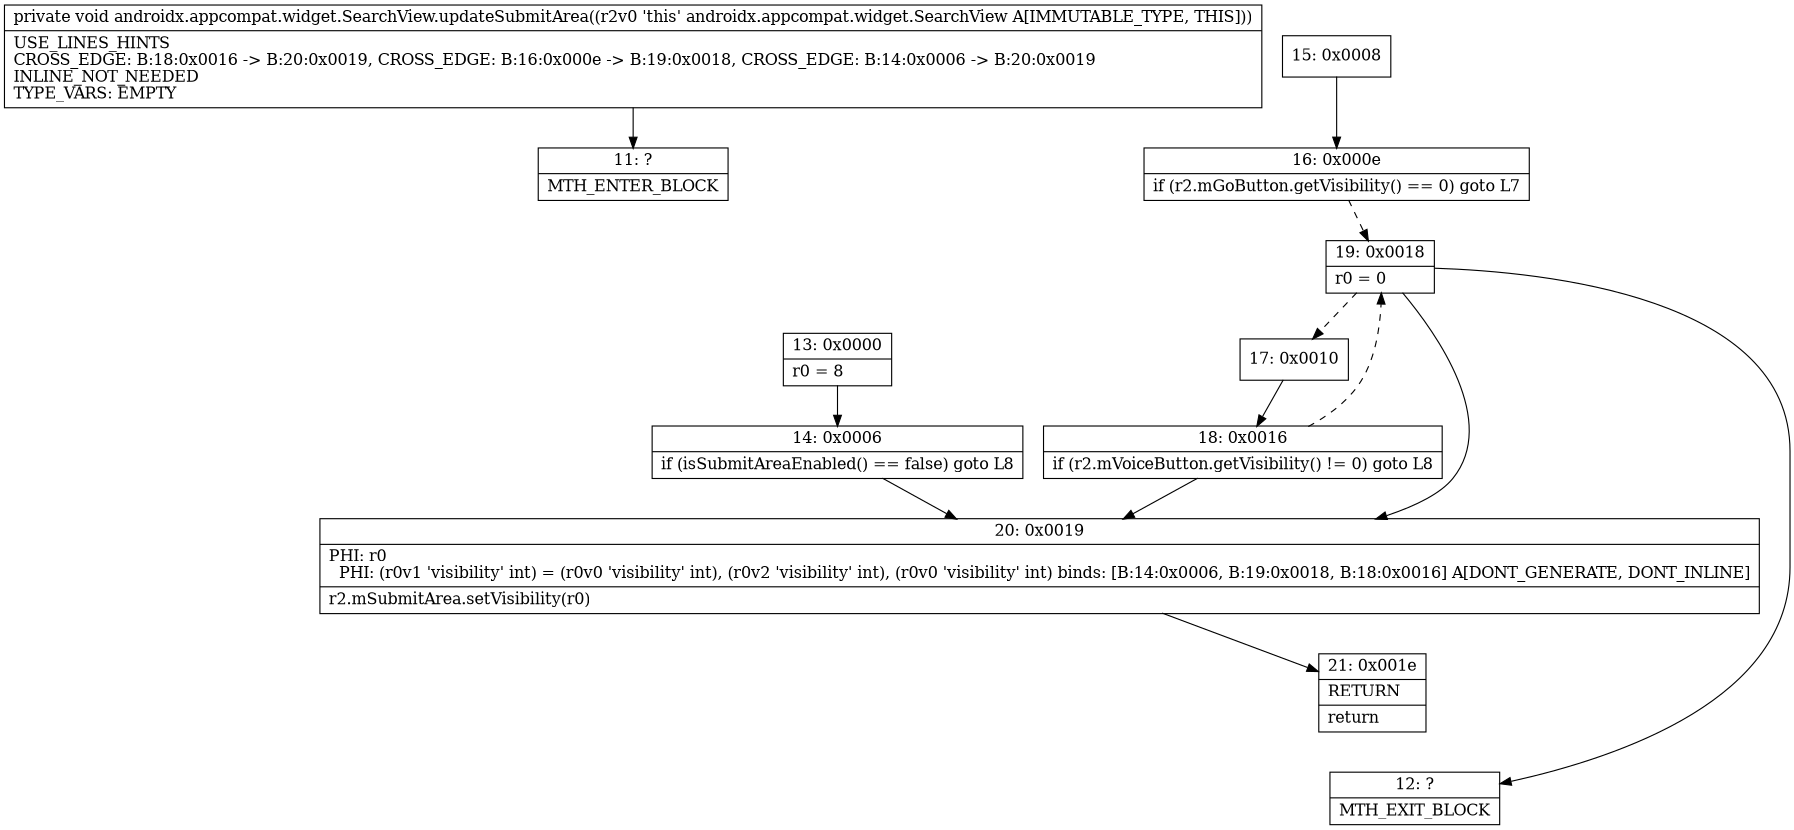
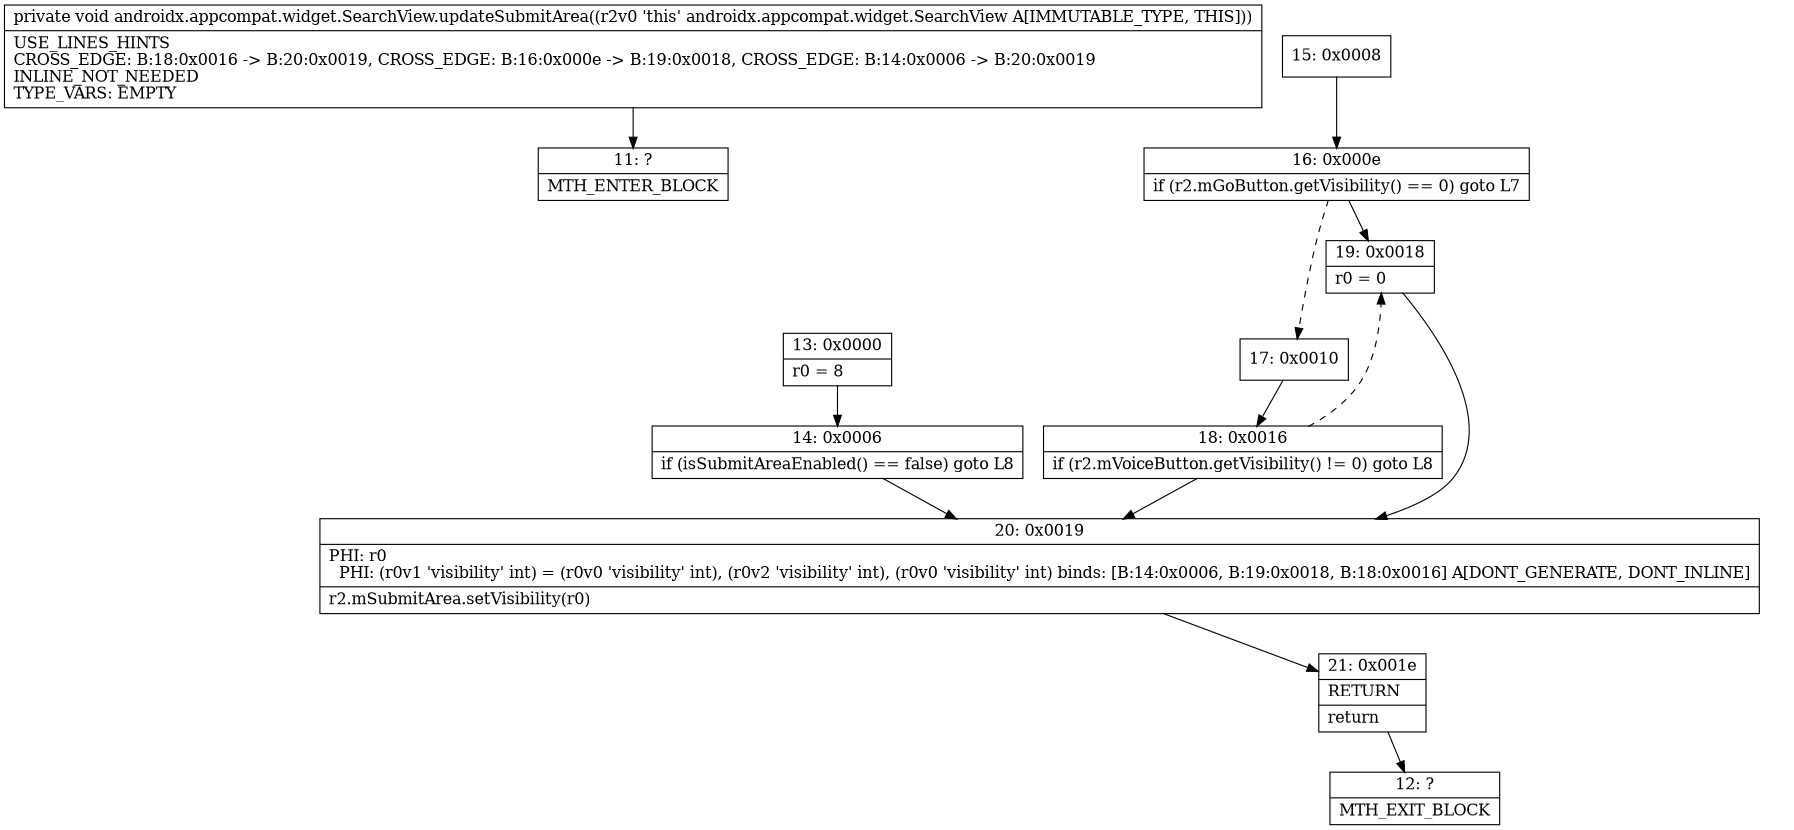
edge "16: 0x000e" -> "19: 0x0018": style dashed -> solid
edge "19: 0x0018" -> "17: 0x0010": now "16: 0x000e" -> "17: 0x0010"
edge "19: 0x0018" -> "12: ?": now "21: 0x001e" -> "12: ?"
